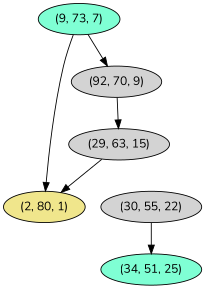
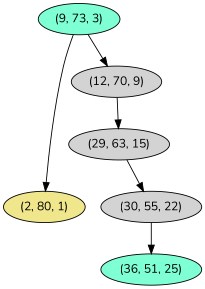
node "(9, 73, 7)": label "(9, 73, 7)" -> "(9, 73, 3)"
node "(92, 70, 9)": label "(92, 70, 9)" -> "(12, 70, 9)"
edge "(29, 63, 15)" -> "(2, 80, 1)": now "(29, 63, 15)" -> "(30, 55, 22)"
node "(34, 51, 25)": label "(34, 51, 25)" -> "(36, 51, 25)"
